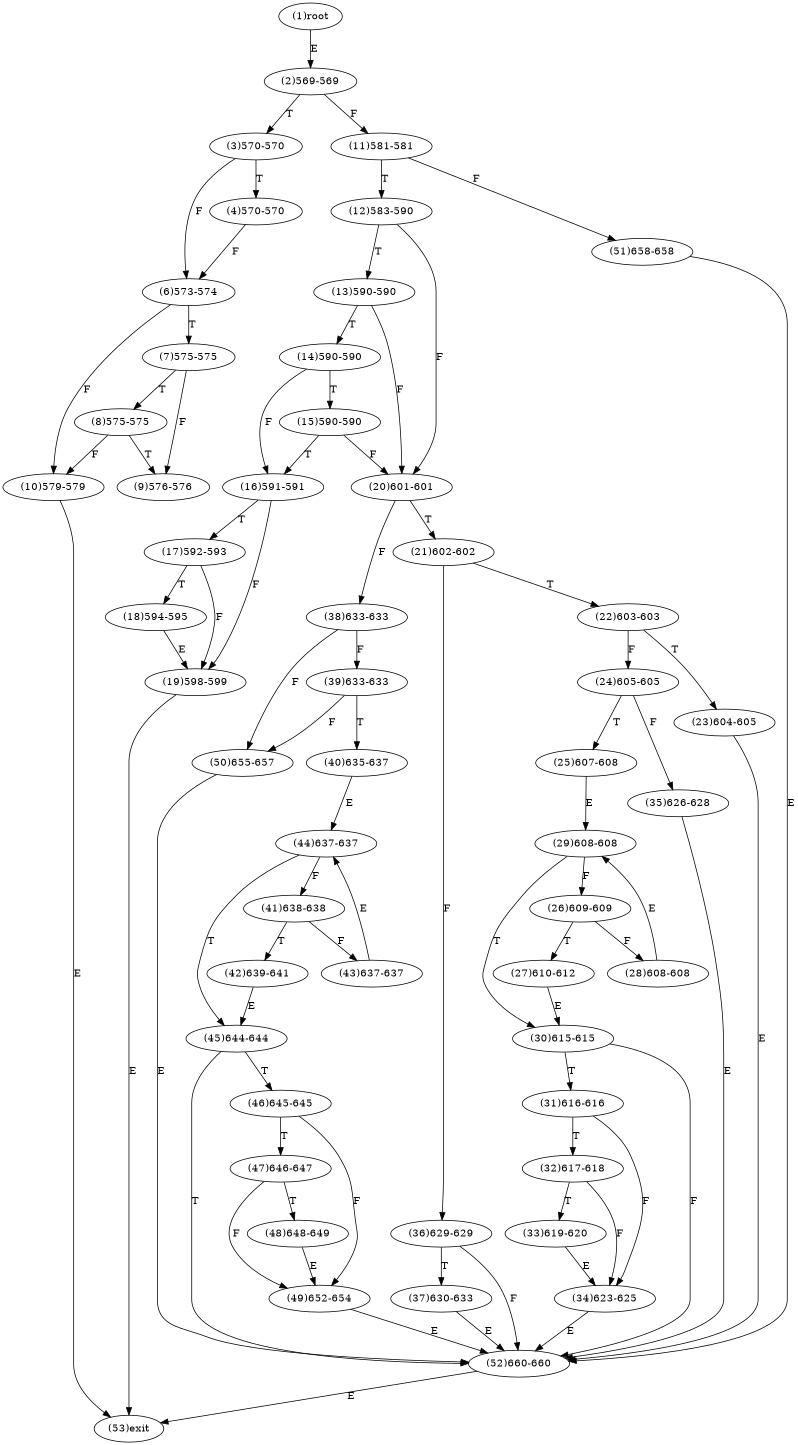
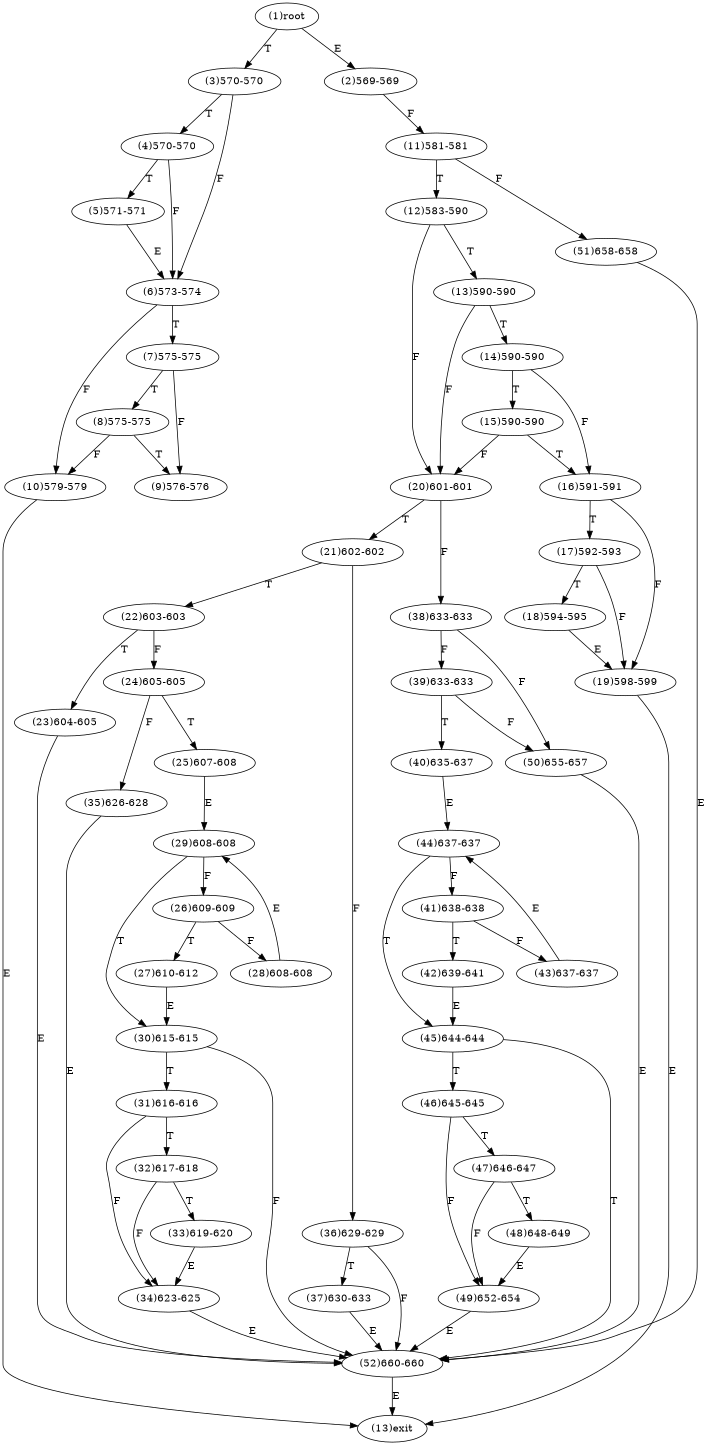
edge "(2)569-569" -> "(3)570-570": now "(1)root" -> "(3)570-570"
node "(5)571-571": added
node "(53)exit": label "(53)exit" -> "(13)exit"
